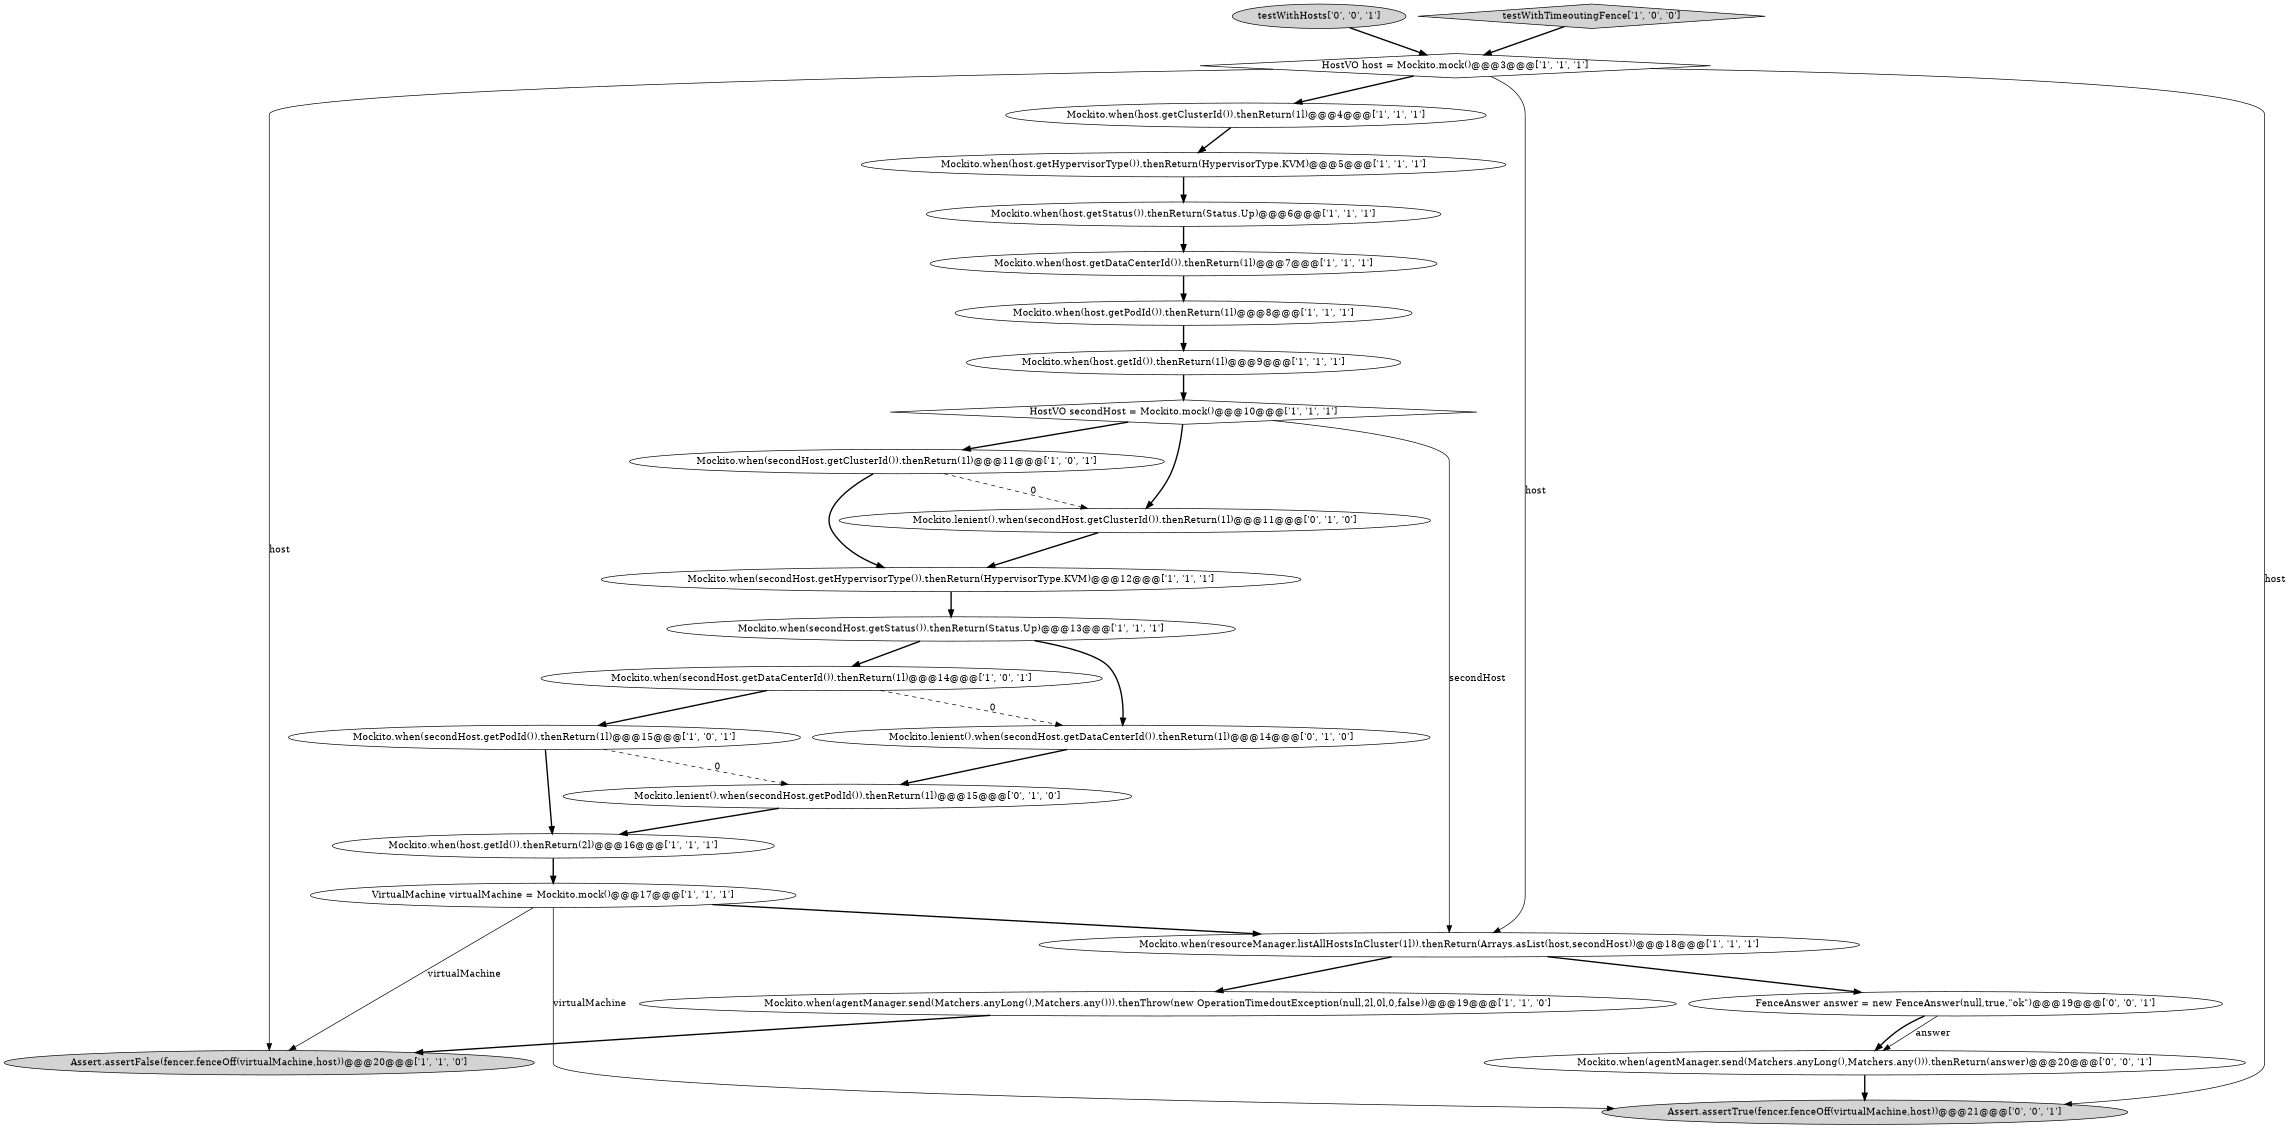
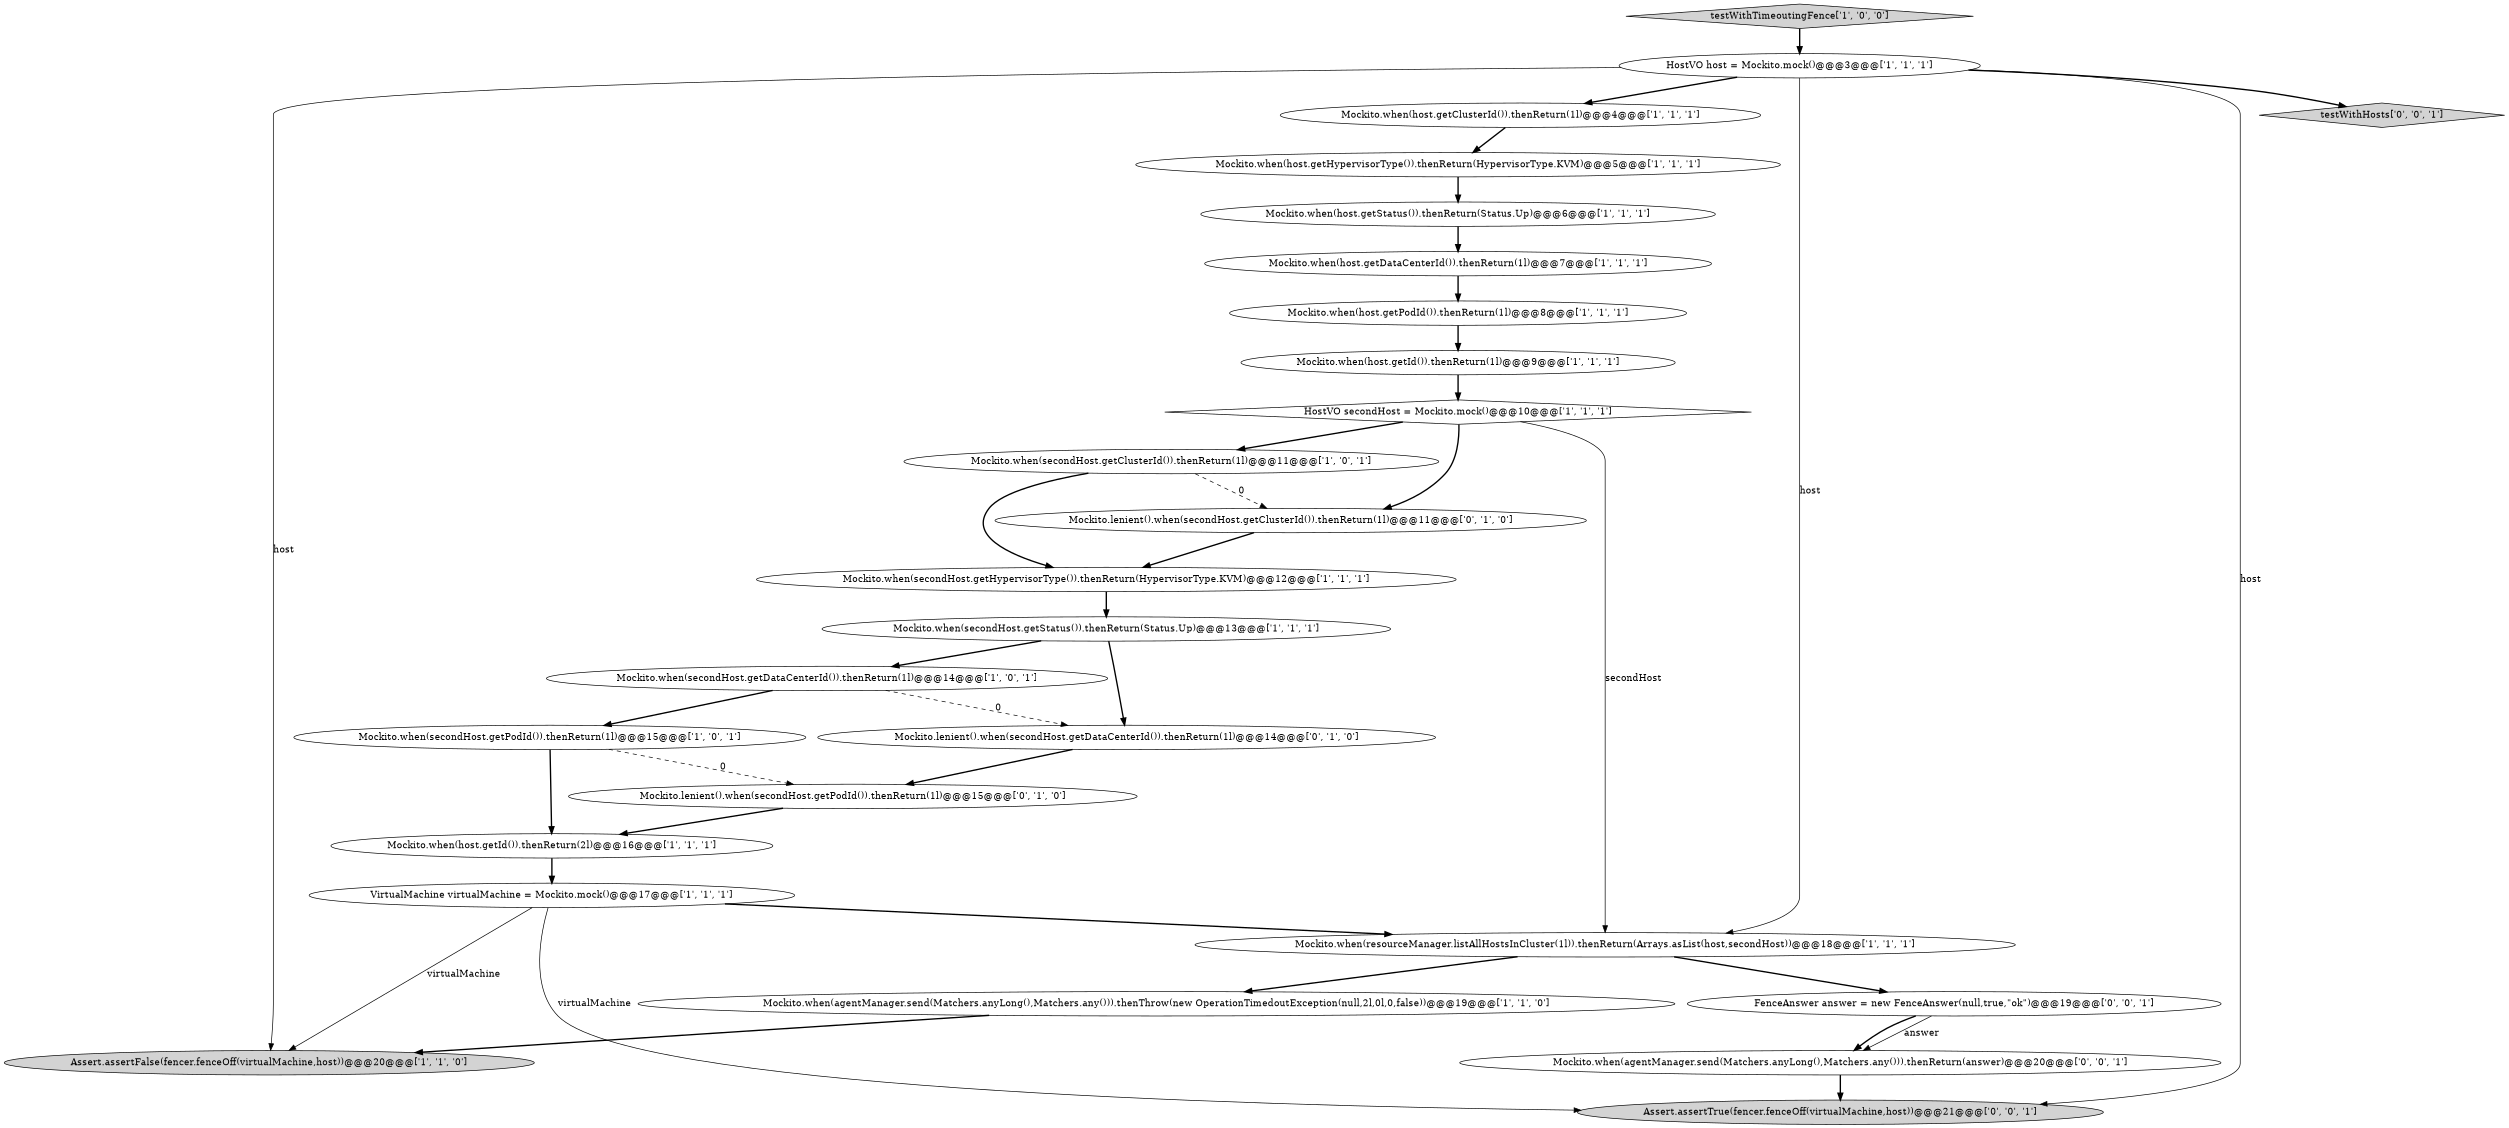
node "testWithHosts['0', '0', '1']": shape ellipse -> diamond
edge "testWithHosts['0', '0', '1']" -> "HostVO host = Mockito.mock()@@@3@@@['1', '1', '1']": reversed
node "HostVO host = Mockito.mock()@@@3@@@['1', '1', '1']": shape diamond -> ellipse
